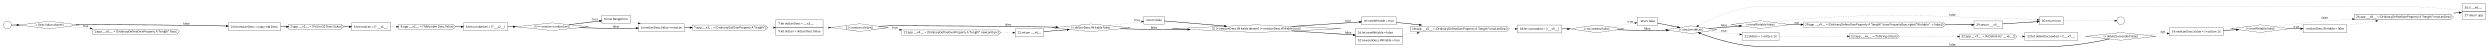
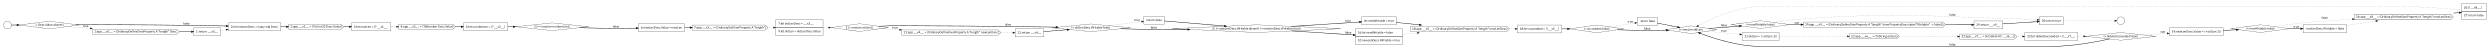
node "26:[! __x8__]": text "27:return app" -> "27:return false"
node "throw RangeError": removed
node "1:return __x0__": added
edge "22:let deleteSucceeded = [! __x7__]" -> "(= deleteSucceeded false)": added
